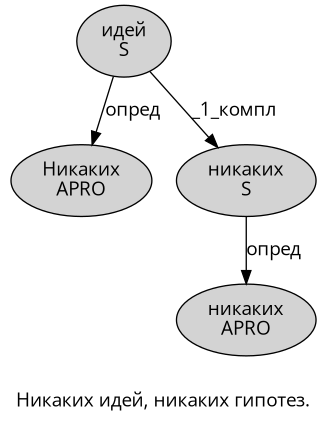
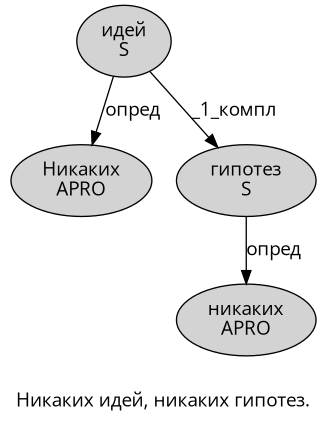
node "никаких S": label "никаких S" -> "гипотез S"
